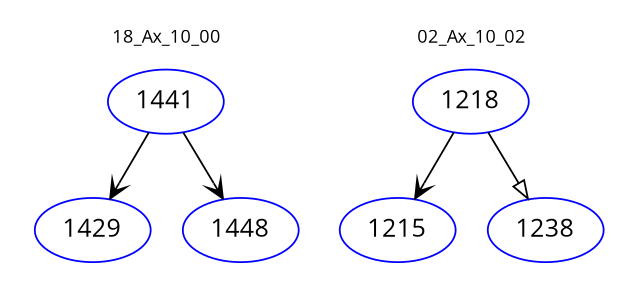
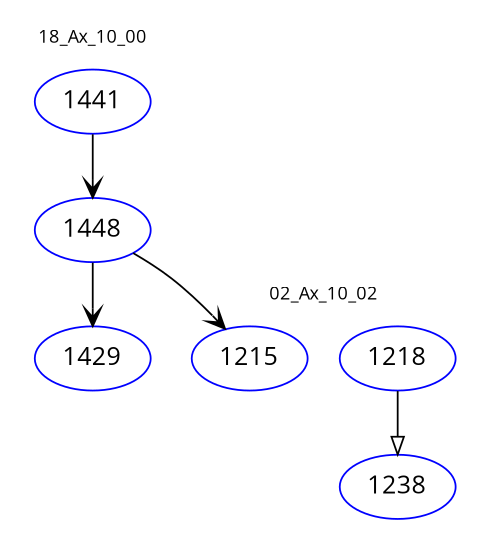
edge "1441" -> "1429": now "1448" -> "1429"
edge "1218" -> "1215": now "1448" -> "1215"
